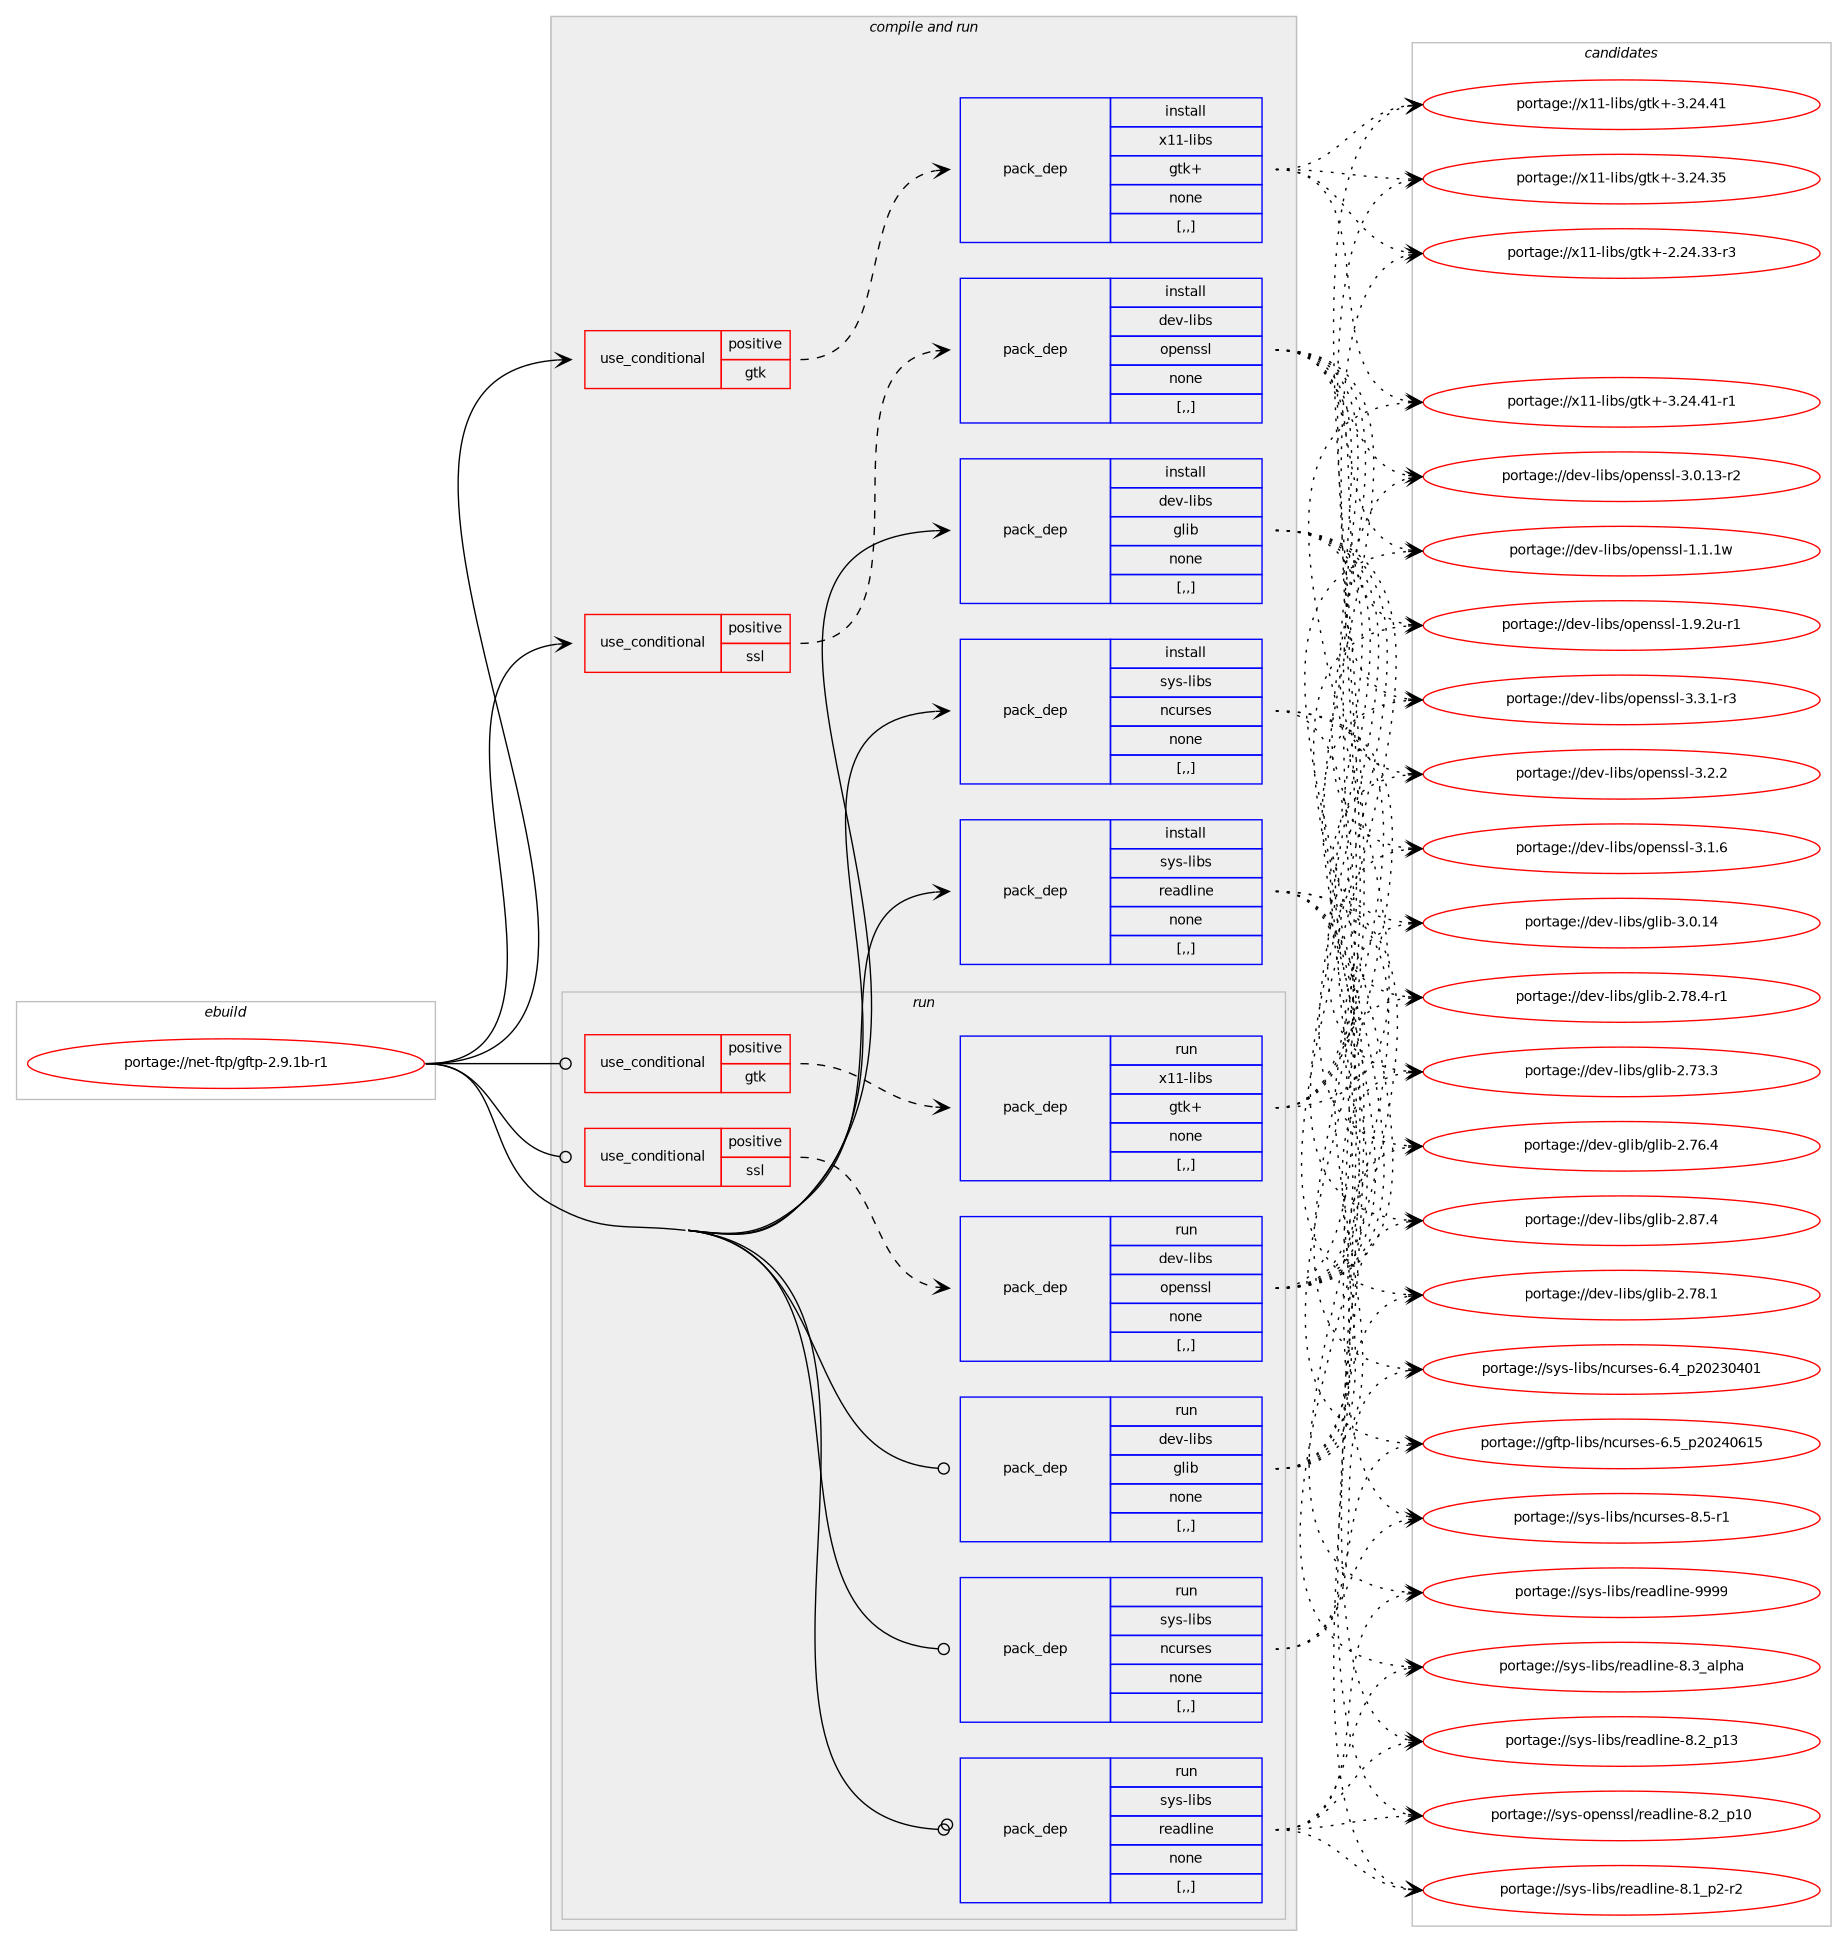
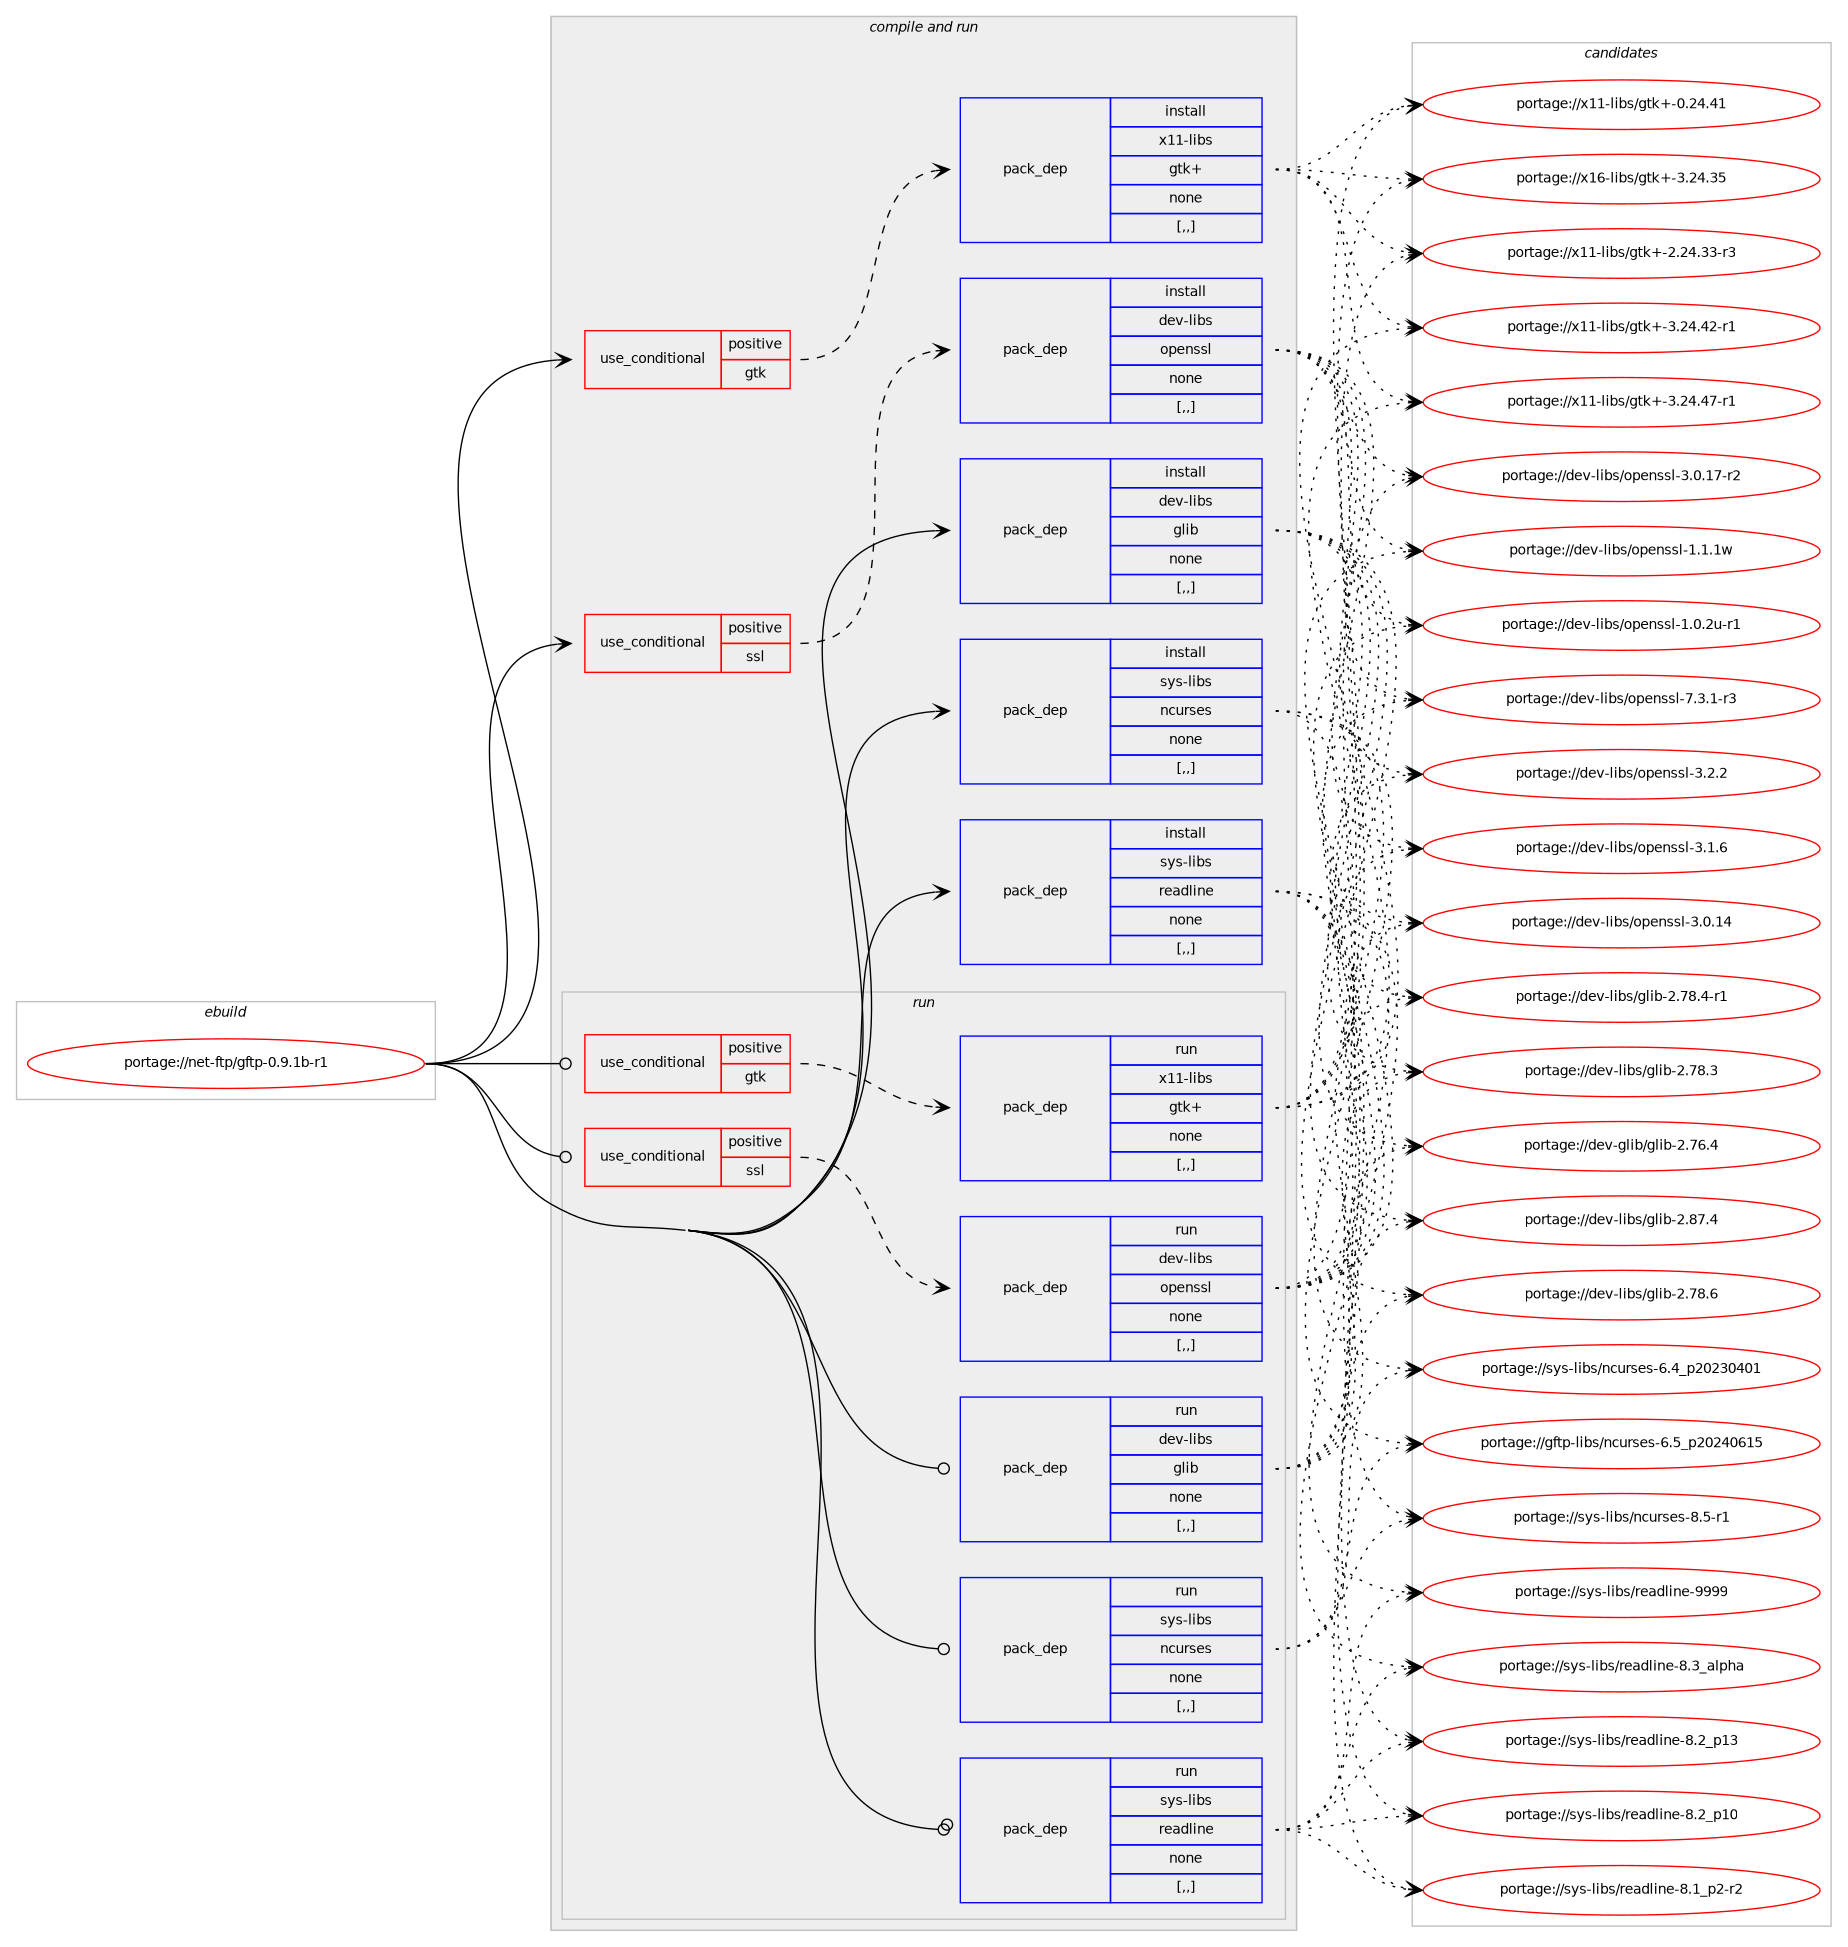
node "portage://x11-libs/gtk+-3.24.41": label "portage://x11-libs/gtk+-3.24.41" -> "portage://x11-libs/gtk+-0.24.41"
node "portage://x11-libs/gtk+-3.24.35": label "portage://x11-libs/gtk+-3.24.35" -> "portage://x16-libs/gtk+-3.24.35"
node "portage://x11-libs/gtk+-3.24.42-r1": added
node "portage://x11-libs/gtk+-3.24.41-r1": label "portage://x11-libs/gtk+-3.24.41-r1" -> "portage://x11-libs/gtk+-3.24.47-r1"
node "portage://dev-libs/openssl-3.0.13-r2": label "portage://dev-libs/openssl-3.0.13-r2" -> "portage://dev-libs/openssl-3.0.17-r2"
node "portage://dev-libs/openssl-1.9.2u-r1": label "portage://dev-libs/openssl-1.9.2u-r1" -> "portage://dev-libs/openssl-1.0.2u-r1"
node "portage://dev-libs/openssl-3.3.1-r3": label "portage://dev-libs/openssl-3.3.1-r3" -> "portage://dev-libs/openssl-7.3.1-r3"
node "portage://dev-libs/glib-3.0.14": label "portage://dev-libs/glib-3.0.14" -> "portage://dev-libs/openssl-3.0.14"
node "portage://net-ftp/gftp-2.9.1b-r1": label "portage://net-ftp/gftp-2.9.1b-r1" -> "portage://net-ftp/gftp-0.9.1b-r1"
node "portage://dev-libs/glib-2.73.3": label "portage://dev-libs/glib-2.73.3" -> "portage://dev-libs/glib-2.78.3"
node "portage://dev-libs/glib-2.78.1": label "portage://dev-libs/glib-2.78.1" -> "portage://dev-libs/glib-2.78.6"
node "portage://sys-openssl/readline-8.2_p10": label "portage://sys-openssl/readline-8.2_p10" -> "portage://sys-libs/readline-8.2_p10"
